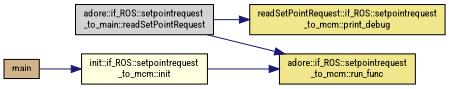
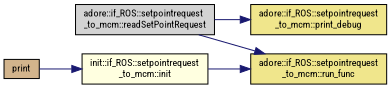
node "adore::if_ROS::setpointrequest _to_main::readSetPointRequest": label "adore::if_ROS::setpointrequest _to_main::readSetPointRequest" -> "adore::if_ROS::setpointrequest _to_mcm::readSetPointRequest"
node "readSetPointRequest::if_ROS::setpointrequest _to_mcm::print_debug": label "readSetPointRequest::if_ROS::setpointrequest _to_mcm::print_debug" -> "adore::if_ROS::setpointrequest _to_mcm::print_debug"
node "main": label "main" -> "print"
